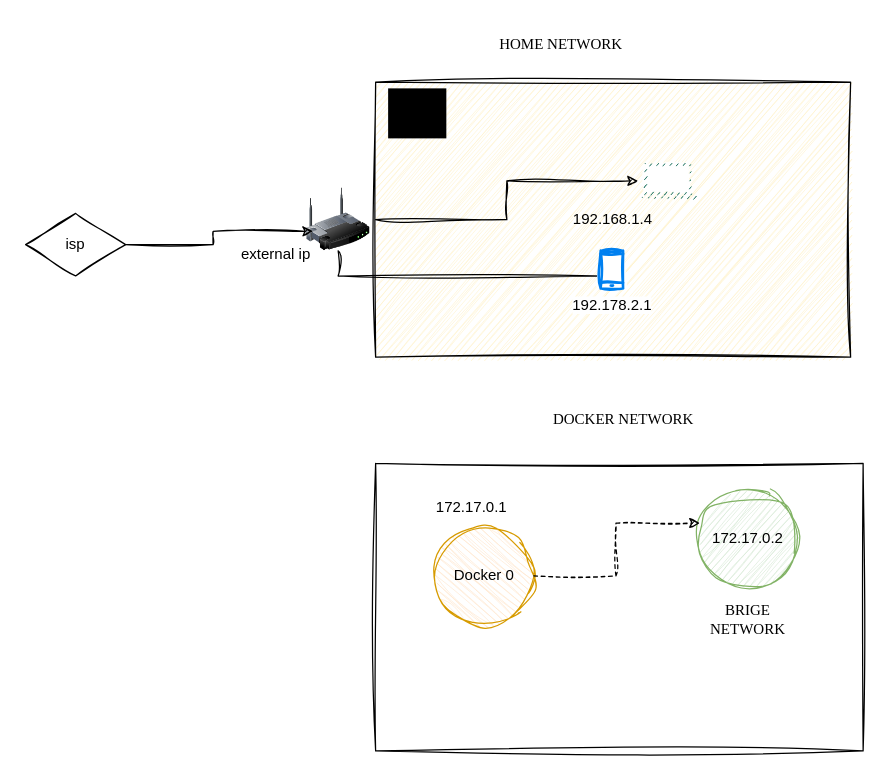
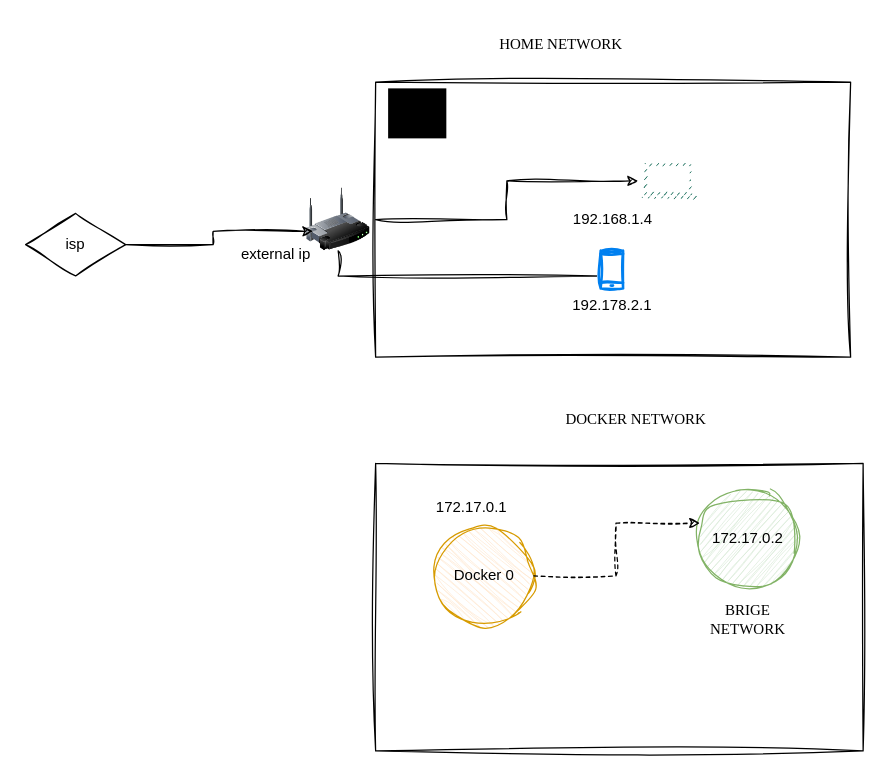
node "192.168.1.4": fillcolor #fff2cc -> #ffffff
node "DOCKER NETWORK": moved (626, 419) -> (638, 419)
